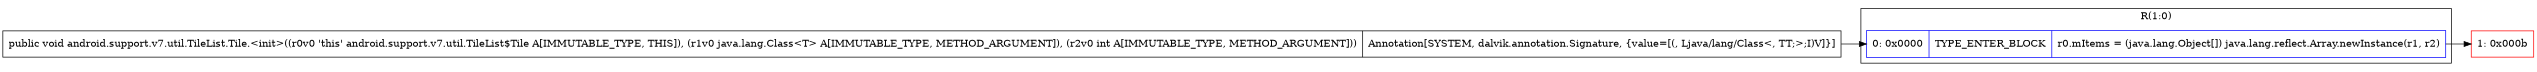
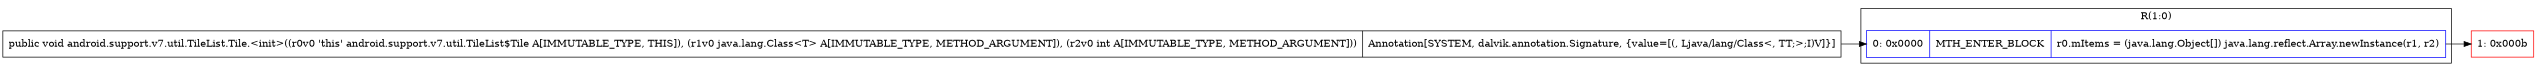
node "0: 0x0000": text "TYPE_ENTER_BLOCK" -> "MTH_ENTER_BLOCK"
